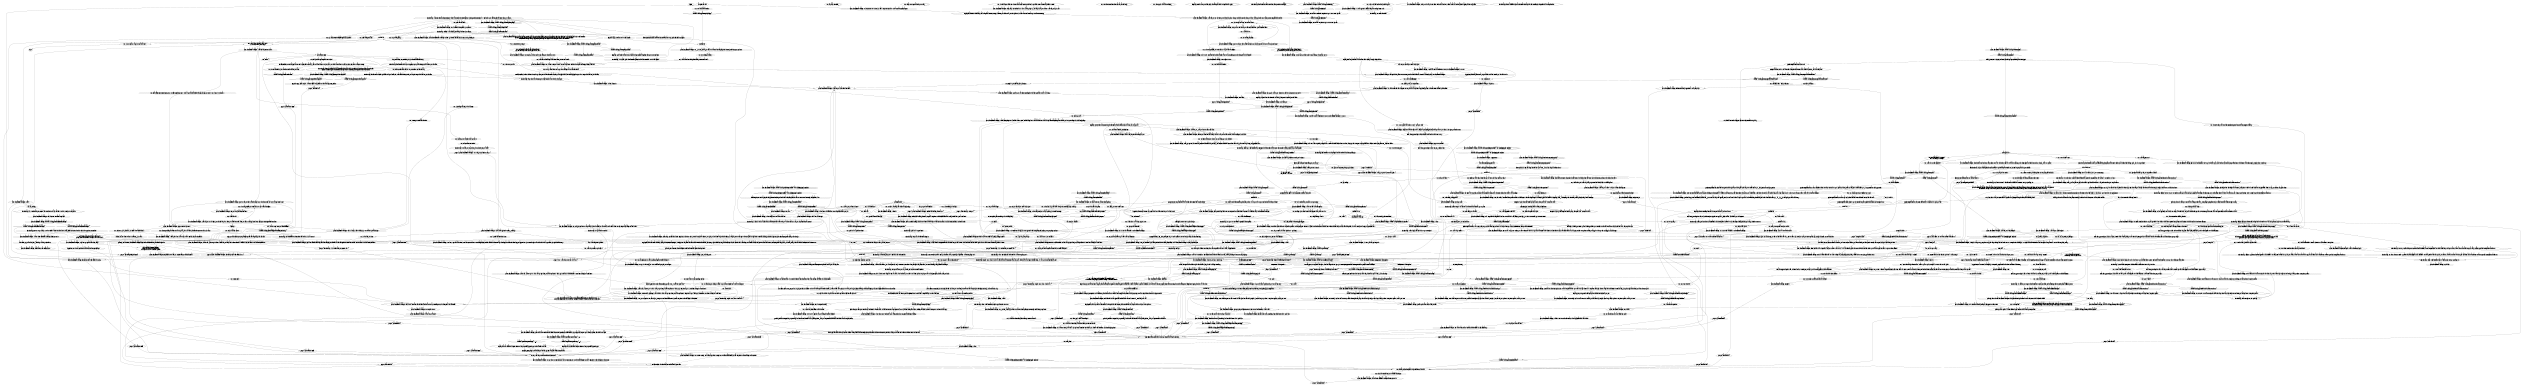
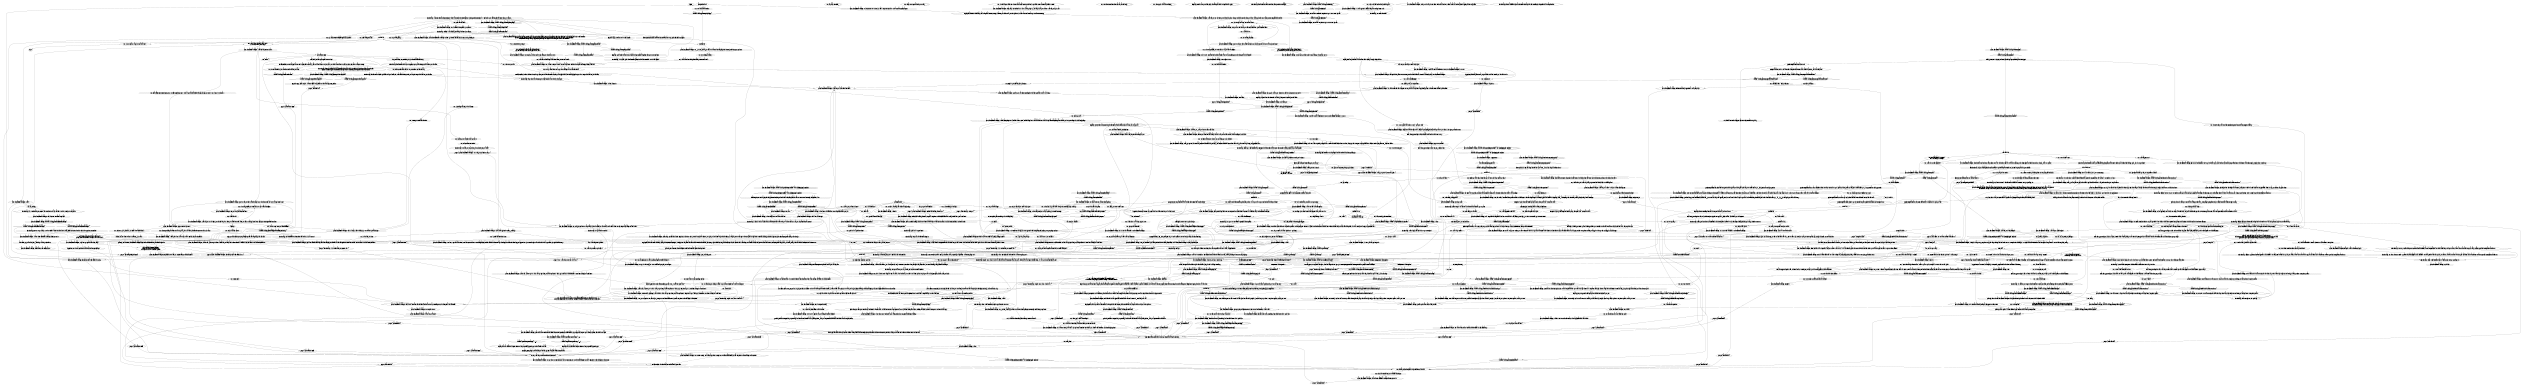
node "Garte ALT start hub": label "Garte ALT start hub" -> "Garte ALT best hub"
node "You: Did I just hear my tie speak to me *twice*?": label "You: Did I just hear my tie speak to me *twice*?" -> "Half: Did I just hear my tie speak to me *twice*?"
node "main sighs hub": label "main sighs hub" -> "main debt hub"
